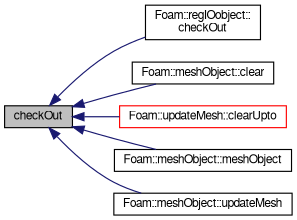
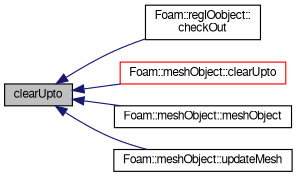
node "Foam::meshObject::clear": removed
node "checkOut": label "checkOut" -> "clearUpto"
node "Foam::updateMesh::clearUpto": label "Foam::updateMesh::clearUpto" -> "Foam::meshObject::clearUpto"
